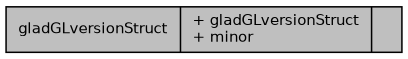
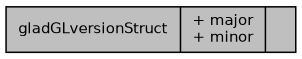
node "gladGLversionStruct": text "+ gladGLversionStruct" -> "+ major"
